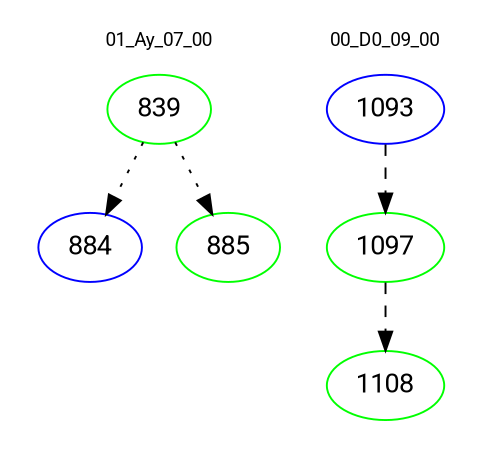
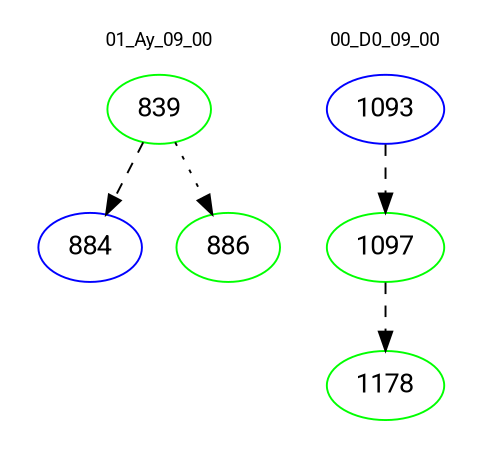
cluster "01_Ay_07_00": label "01_Ay_07_00" -> "01_Ay_09_00"
edge "839" -> "884": style dotted -> dashed
node "885": label "885" -> "886"
node "1108": label "1108" -> "1178"
